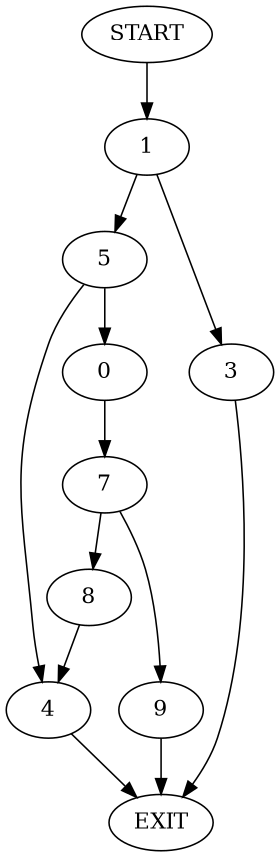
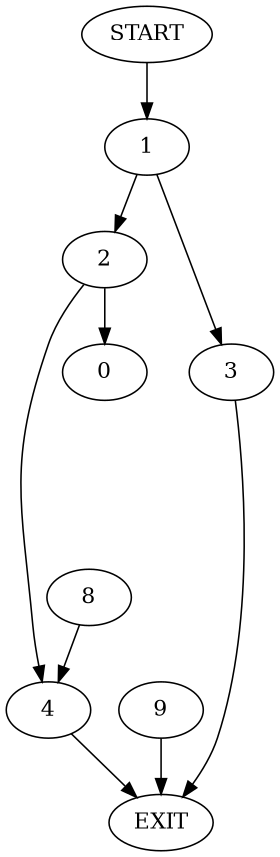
node "5": label "5" -> "2"
node "7": removed
